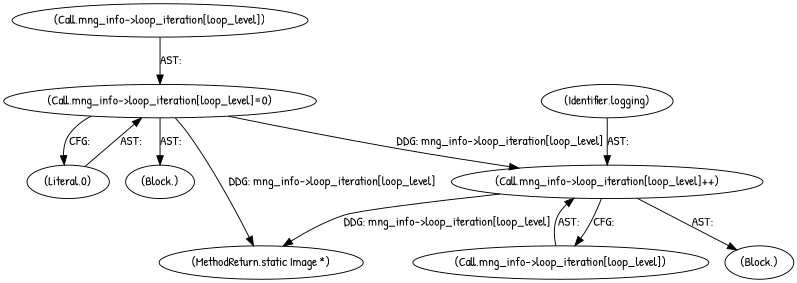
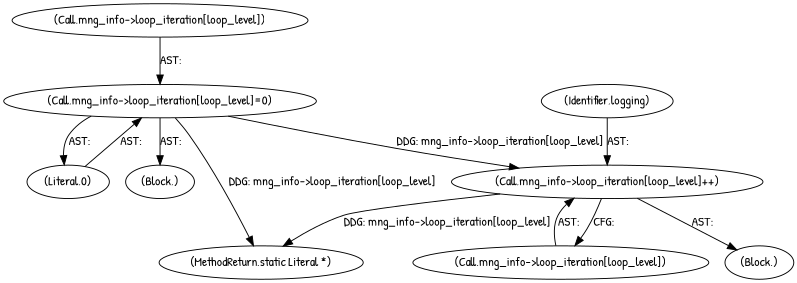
edge "(Call,mng_info->loop_iteration[loop_level]=0)" -> "(Literal,0)": label "CFG: " -> "AST: "
node "(MethodReturn,static Image *)": label "(MethodReturn,static Image *)" -> "(MethodReturn,static Literal *)"
